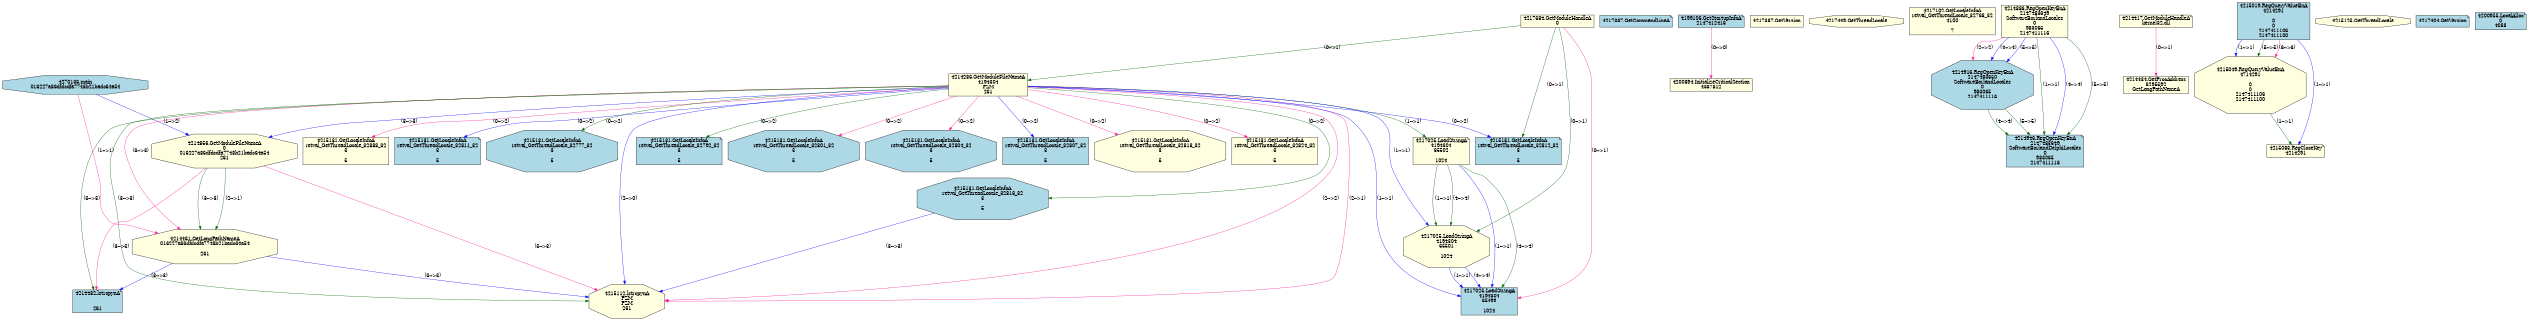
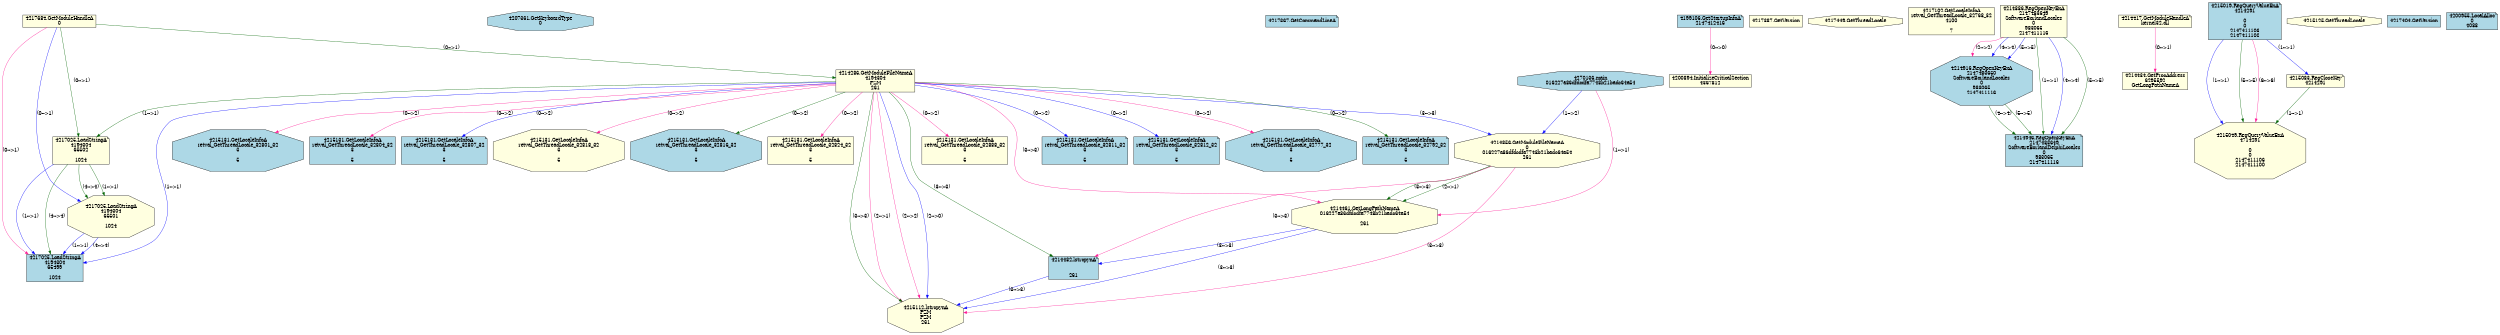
node "4207361.GetKeyboardType 0": added
node "4215019.RegQueryValueExA 4214291 0 0 2147411106 2147411100": shape box -> note
node "4217404.GetVersion": shape note -> box
edge "4217684.GetModuleHandleA 0" -> "4215131.GetLocaleInfoA retval_GetThreadLocale_32812_32 3 5": now "4217684.GetModuleHandleA 0" -> "4217025.LoadStringA 4194304 65502 1024"
edge "4214286.GetModuleFileNameA 4194304 PZM 261" -> "4215131.GetLocaleInfoA retval_GetThreadLocale_32777_32 3 5": color darkgreen -> deeppink
edge "4214286.GetModuleFileNameA 4194304 PZM 261" -> "4217025.LoadStringA 4194304 65501 1024": removed, label "(1-->1)"
edge "4215049.RegQueryValueExA 4714291 0 0 2147411106 2147411100" -> "4215083.RegCloseKey 4214291": reversed
node "4215131.GetLocaleInfoA retval_GetThreadLocale_32804_32 3 5": shape octagon -> box
node "4215131.GetLocaleInfoA retval_GetThreadLocale_32807_32 3 5": shape box -> note
edge "4217684.GetModuleHandleA 0" -> "4217025.LoadStringA 4194304 65501 1024": color darkgreen -> blue
edge "4215131.GetLocaleInfoA retval_GetThreadLocale_32816_32 3 5" -> "4215112.lstrcpynA PZM PZM 261": now "4214482.lstrcpynA 261" -> "4215112.lstrcpynA PZM PZM 261"
